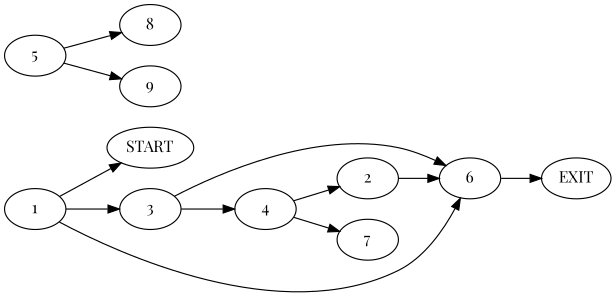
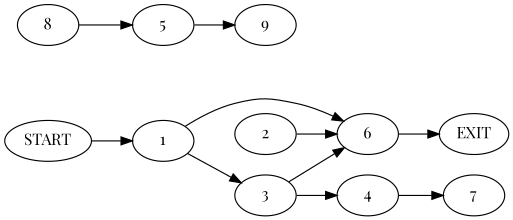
edge "5" -> "8": reversed
edge "1" -> "START": reversed
edge "4" -> "2": removed
